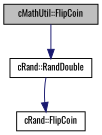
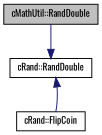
node "cMathUtil::FlipCoin": label "cMathUtil::FlipCoin" -> "cMathUtil::RandDouble"
edge "cRand::RandDouble" -> "cRand::FlipCoin": reversed
